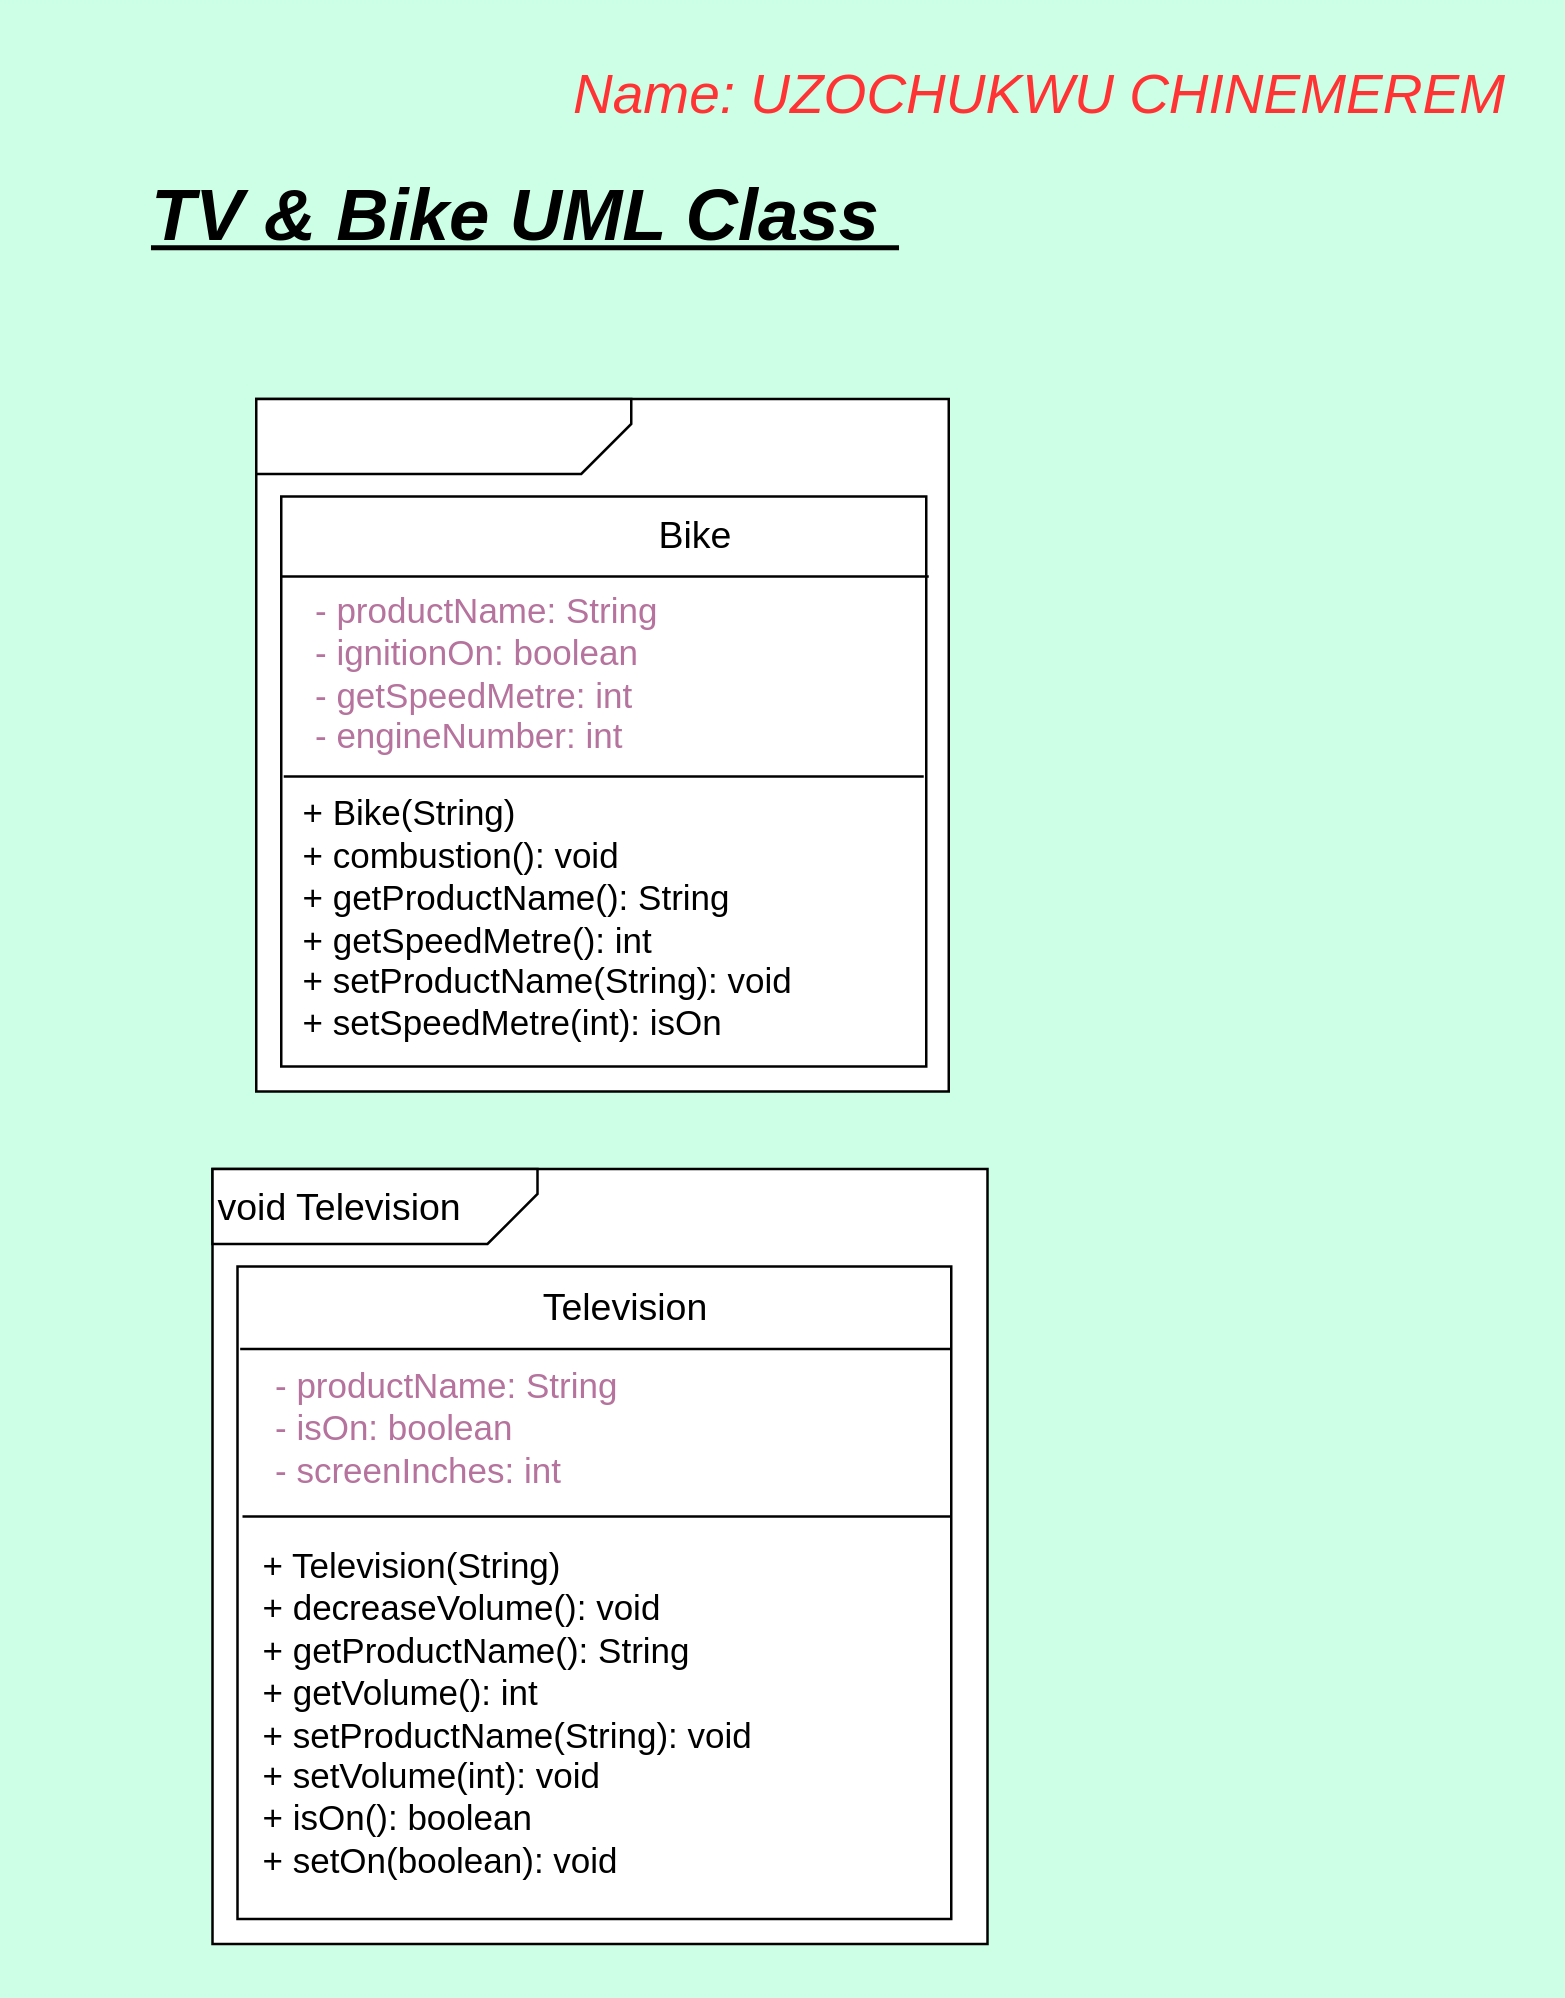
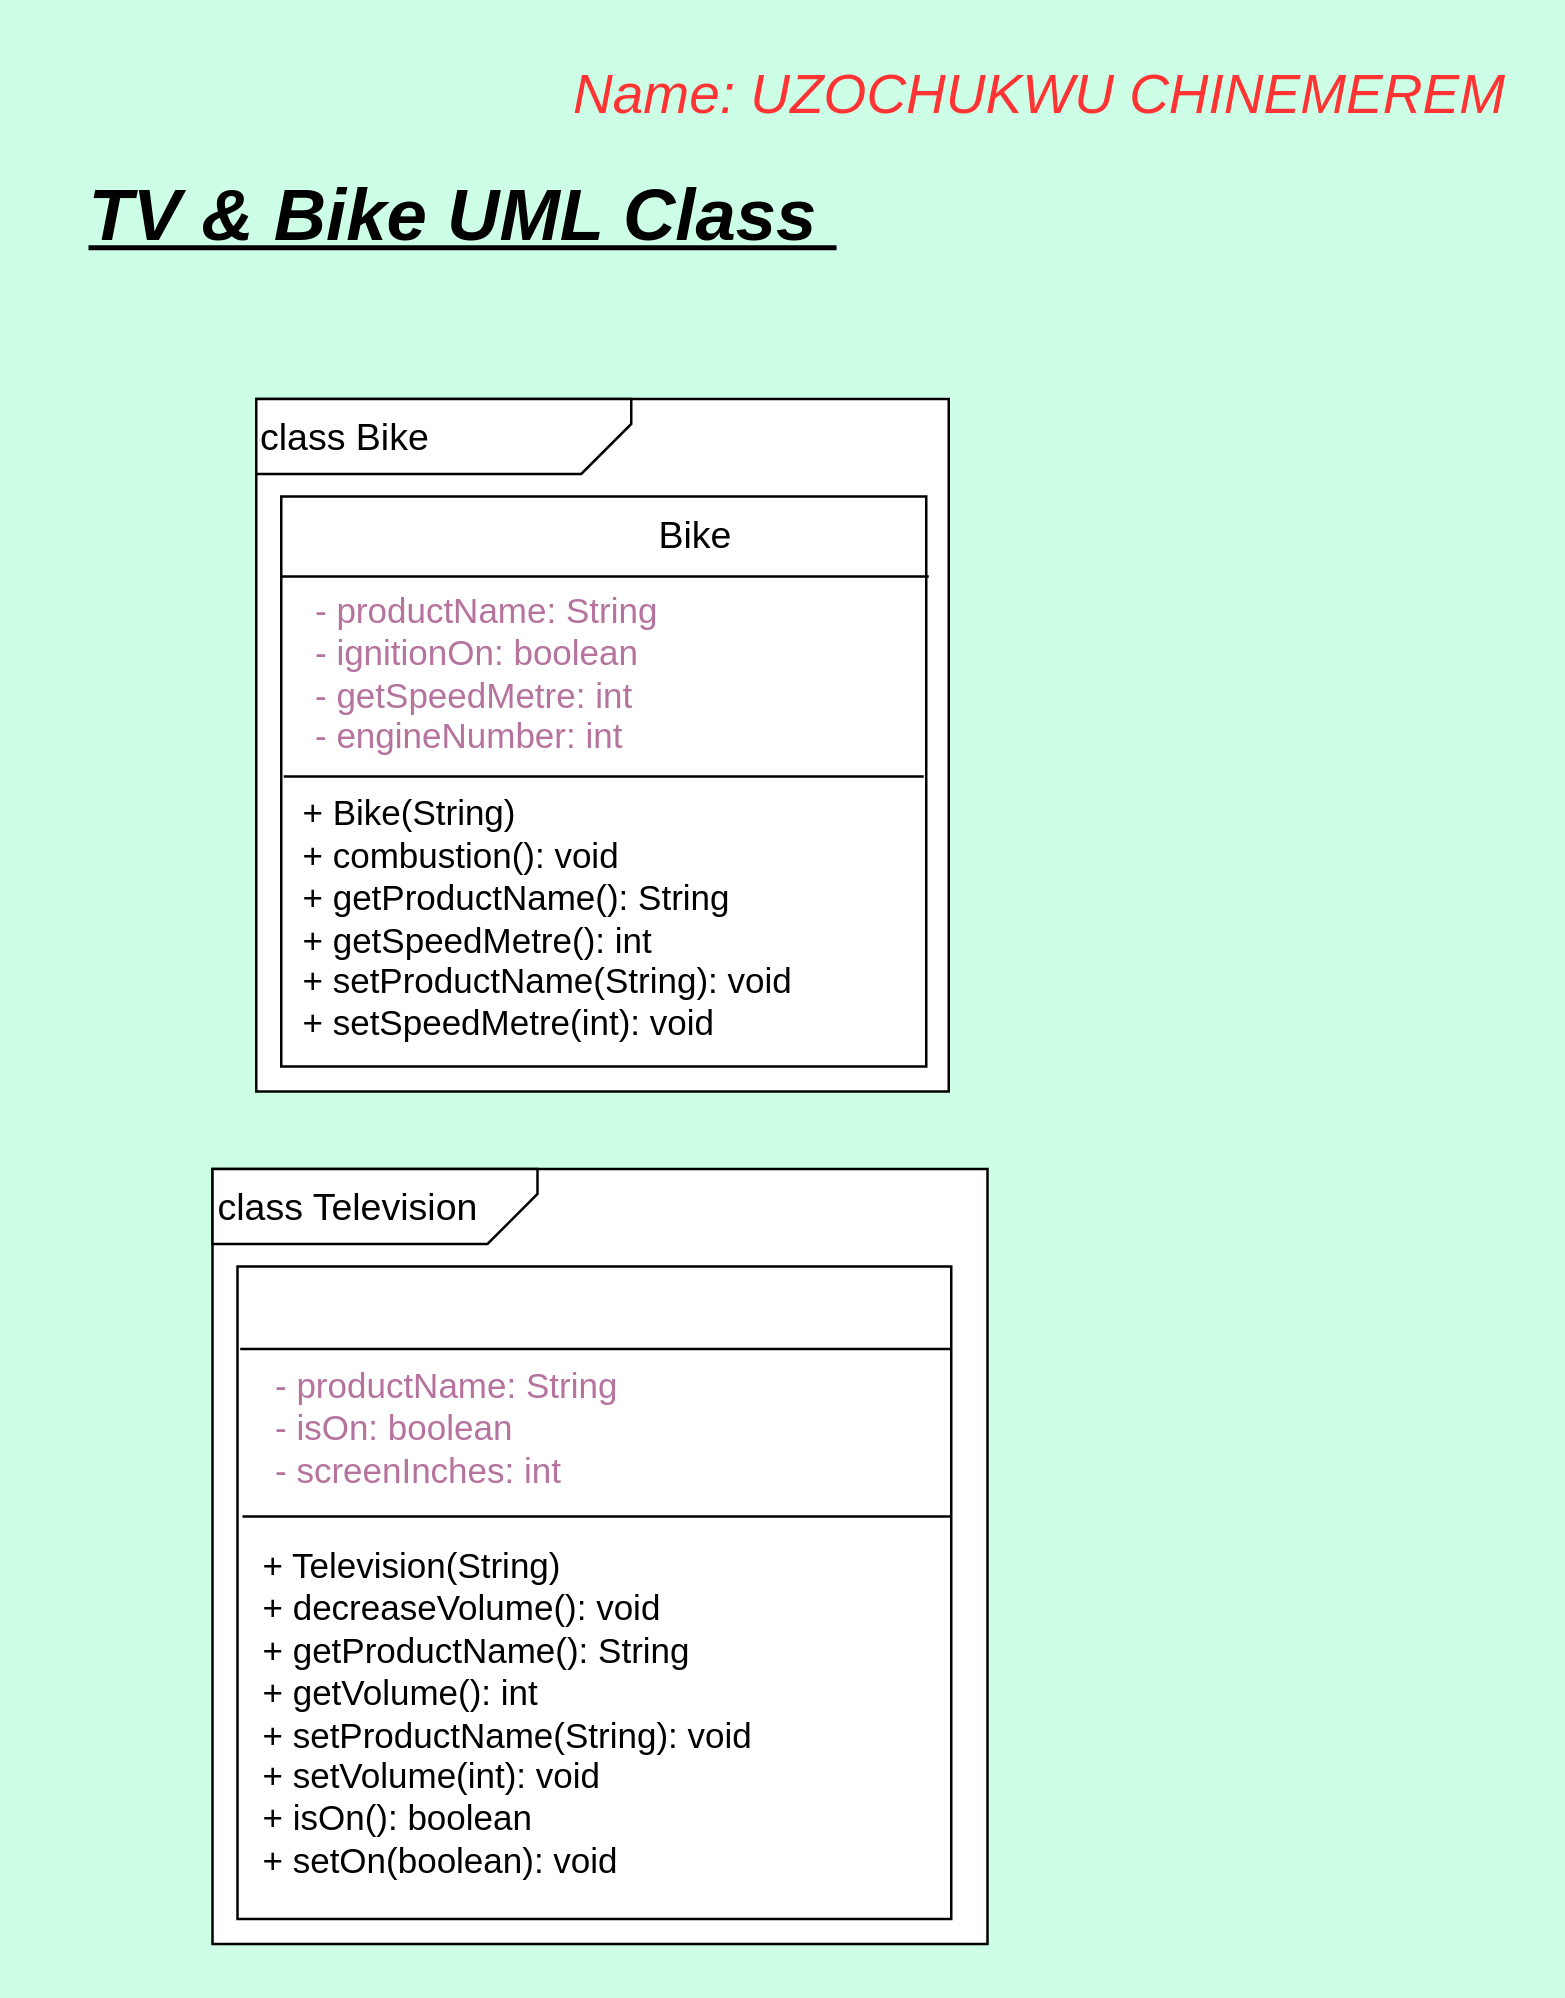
node "TV & Bike UML Class": moved (526, 216) -> (464, 216)
node "class Bike": added
node "+ Bike(String) + combustion(): void + getProductName(): String + getSpeedMetre(): int + setProductName(String): void + setSpeedMetre(int): isOn": label "+ Bike(String) + combustion(): void + getProductName(): String + getSpeedMetre(): int + setProductName(String): void + setSpeedMetre(int): isOn" -> "+ Bike(String) + combustion(): void + getProductName(): String + getSpeedMetre(): int + setProductName(String): void + setSpeedMetre(int): void"
node "void Television": label "void Television" -> "class Television"
node "Television": removed
